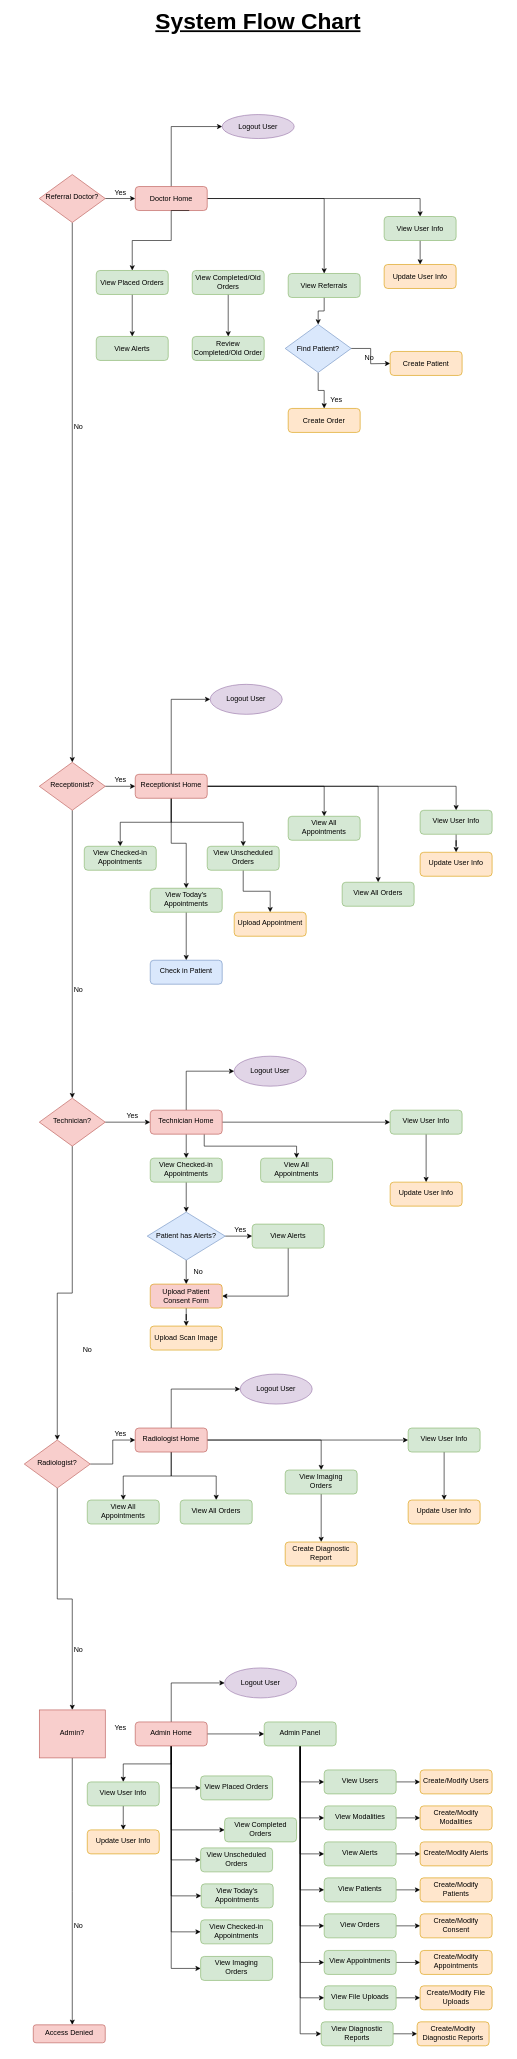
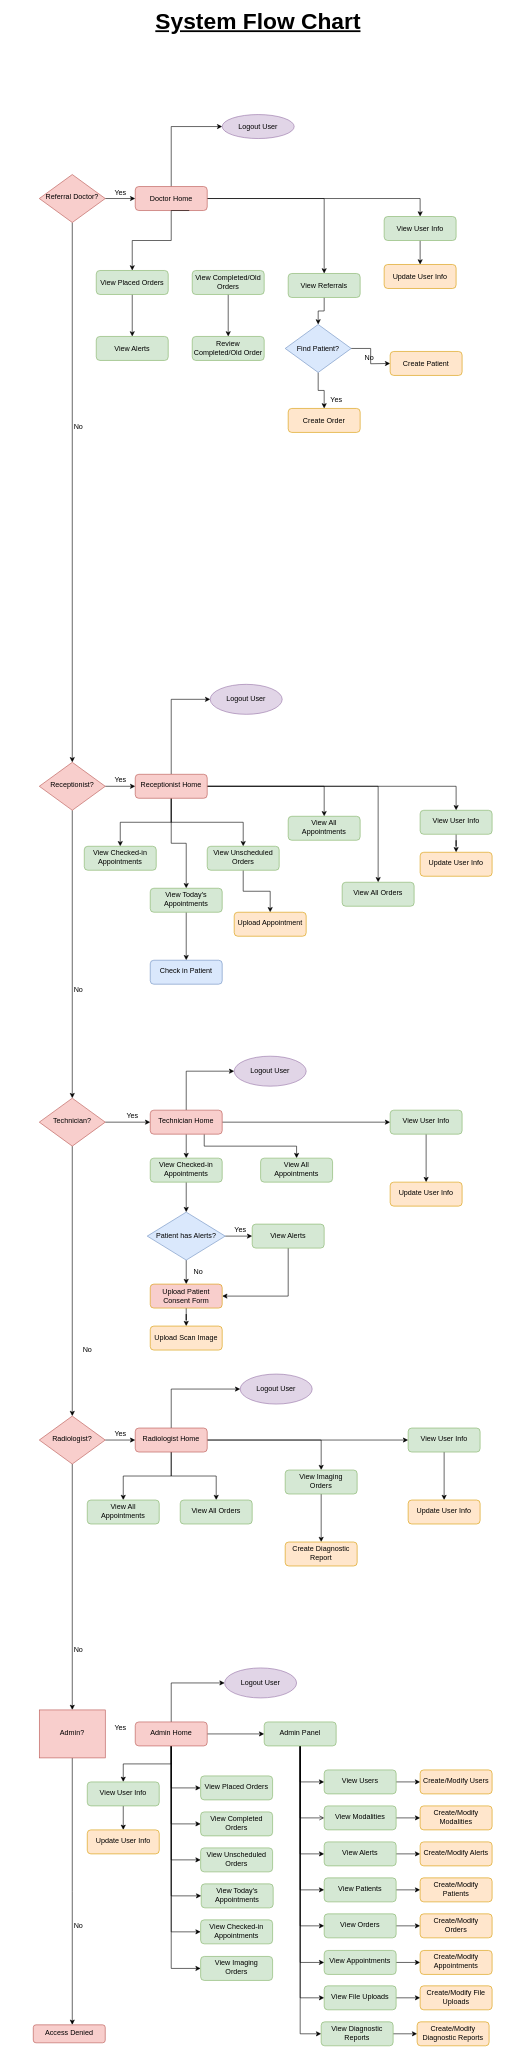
node "Radiologist?": moved (57, 1464) -> (72, 1440)
edge "Admin Panel" -> "View Modalities": arrowhead classic -> open
node "View Completed Orders": moved (261, 1830) -> (237, 1824)
node "Create/Modify Consent": label "Create/Modify Consent" -> "Create/Modify Orders"
